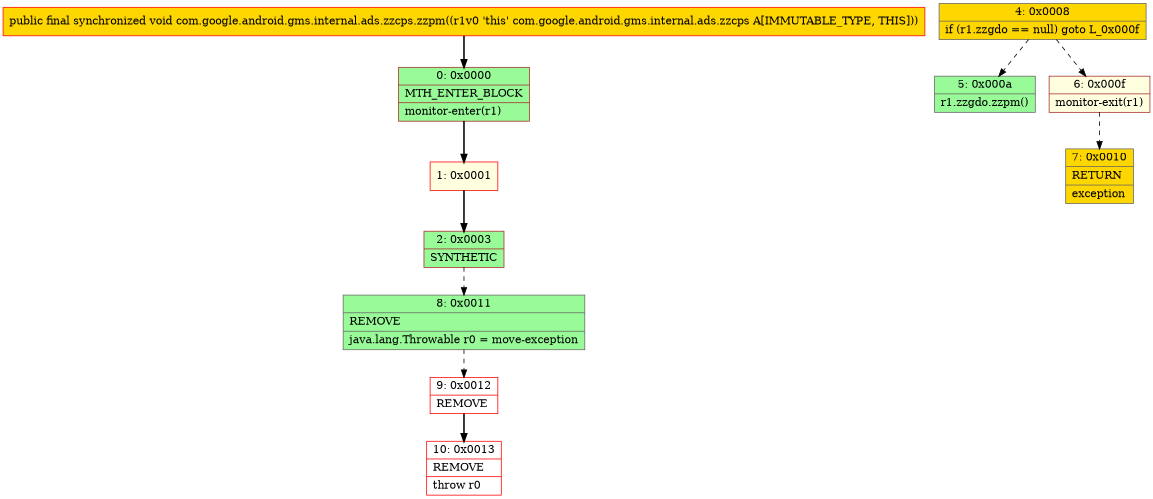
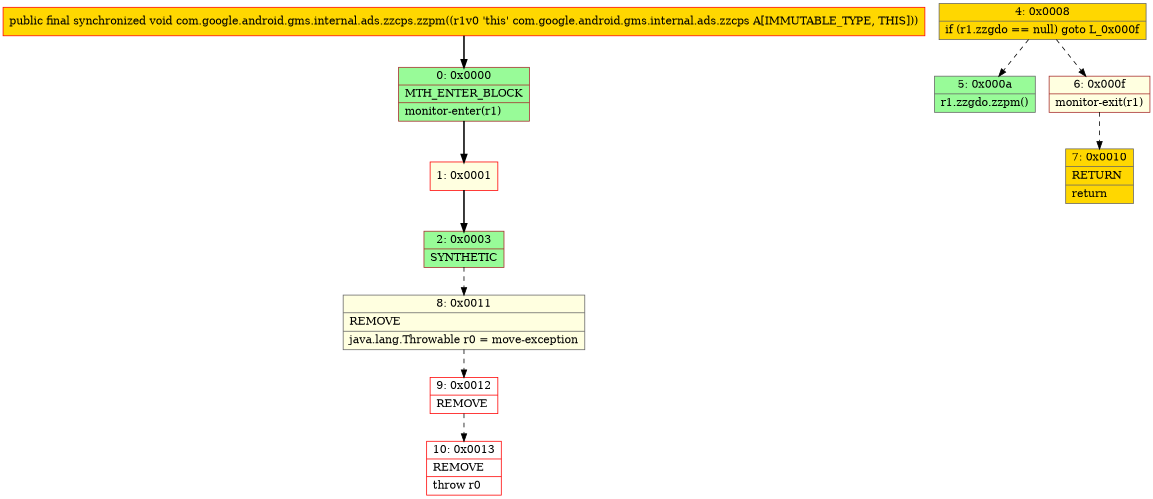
node "7: 0x0010": text "exception" -> "return"
node "8: 0x0011": fillcolor palegreen -> lightyellow
edge "9: 0x0012" -> "10: 0x0013": style bold -> dashed
